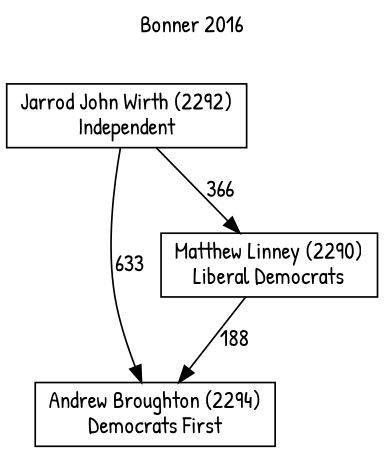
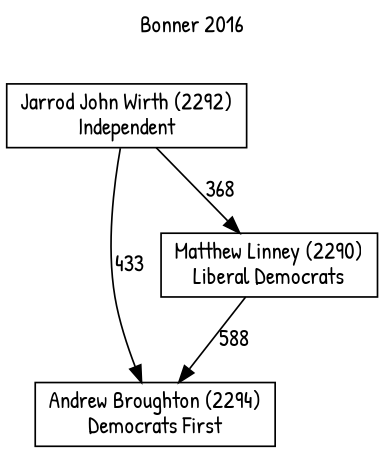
edge "Jarrod John Wirth (2292) Independent" -> "Matthew Linney (2290) Liberal Democrats": label "366" -> "368"
edge "Jarrod John Wirth (2292) Independent" -> "Andrew Broughton (2294) Democrats First": label "633" -> "433"
edge "Matthew Linney (2290) Liberal Democrats" -> "Andrew Broughton (2294) Democrats First": label "188" -> "588"
